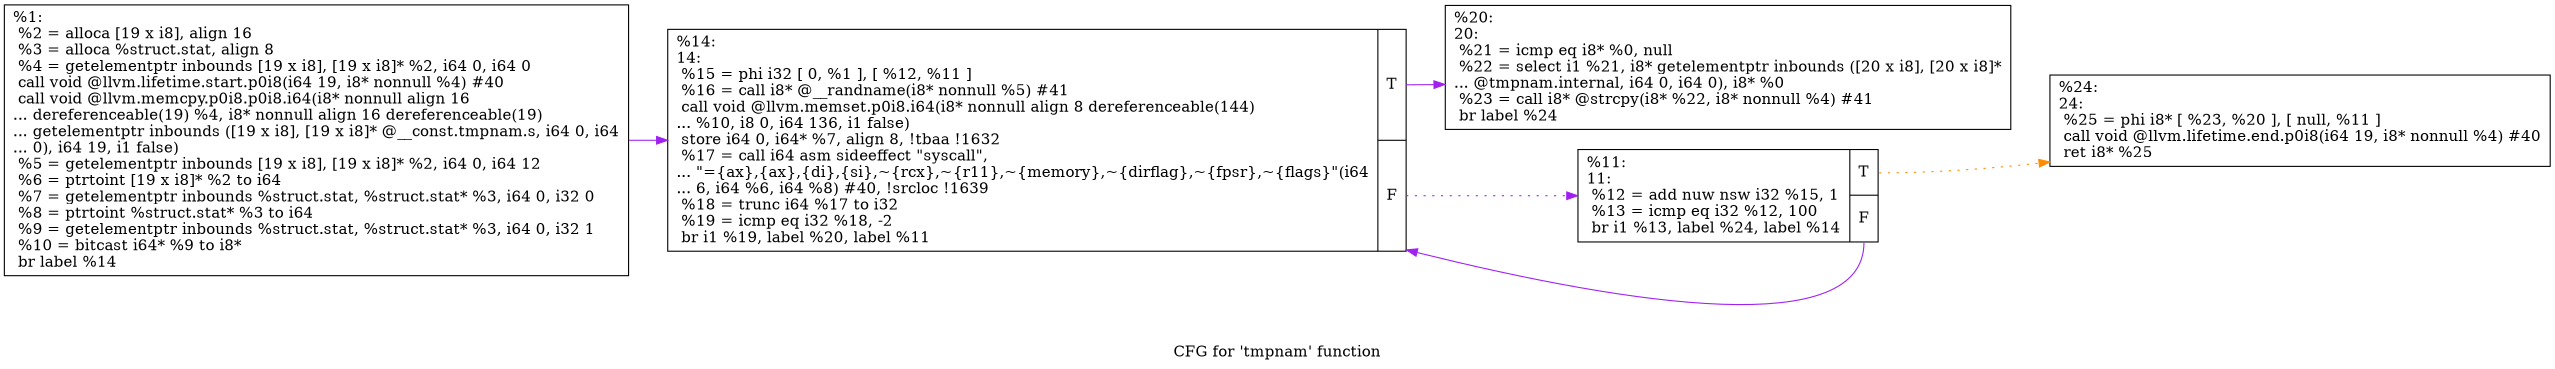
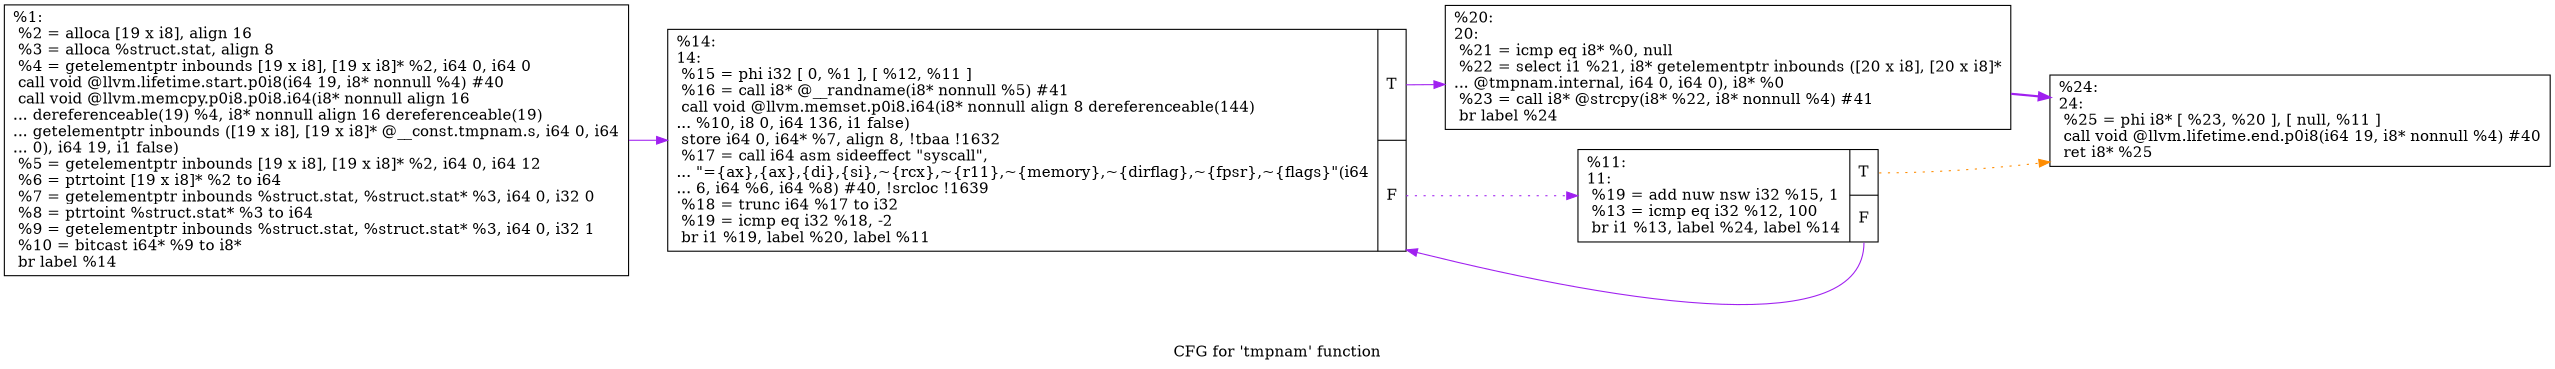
edge "%20:" -> "%24:": added
node "%11:": text "%12 = add nuw nsw i32 %15, 1" -> "%19 = add nuw nsw i32 %15, 1"
